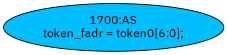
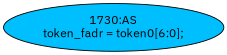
node "1700:AS token_fadr = token0[6:0];": label "1700:AS token_fadr = token0[6:0];" -> "1730:AS token_fadr = token0[6:0];"
